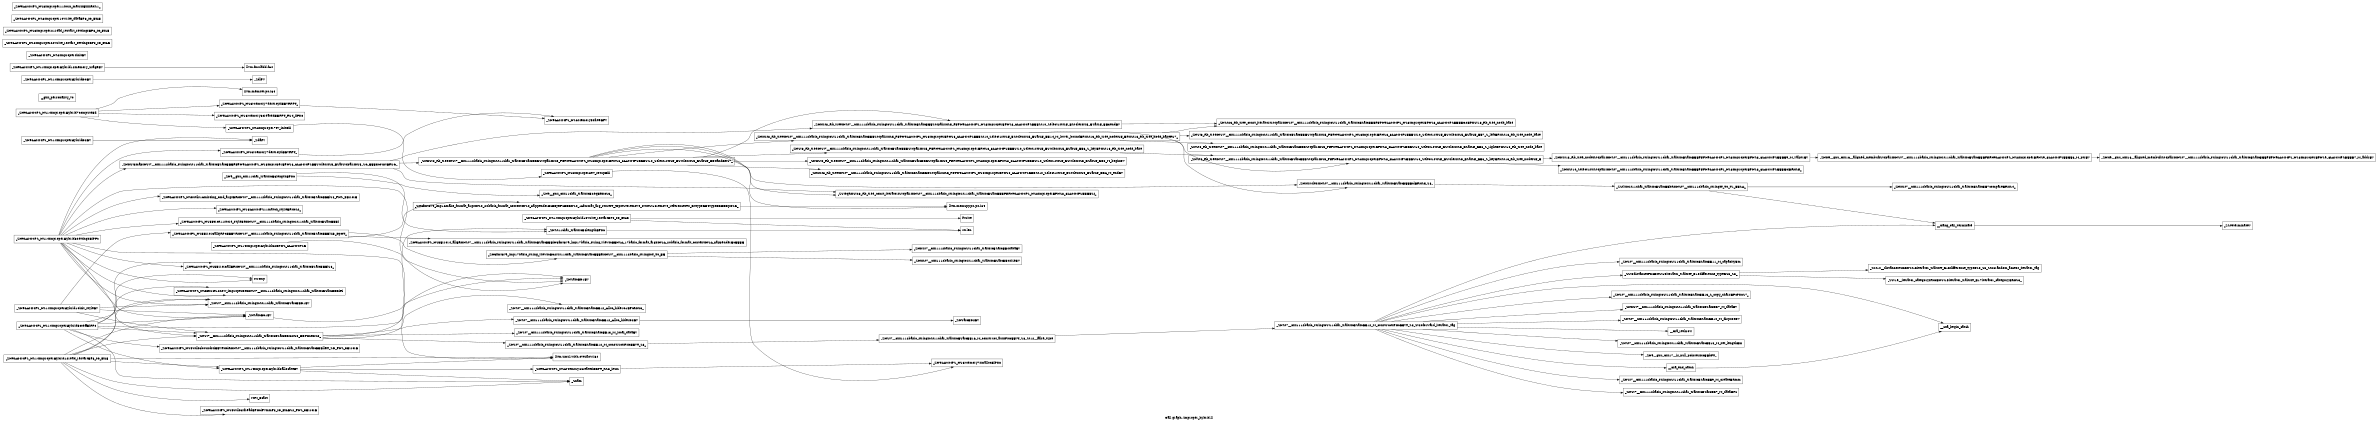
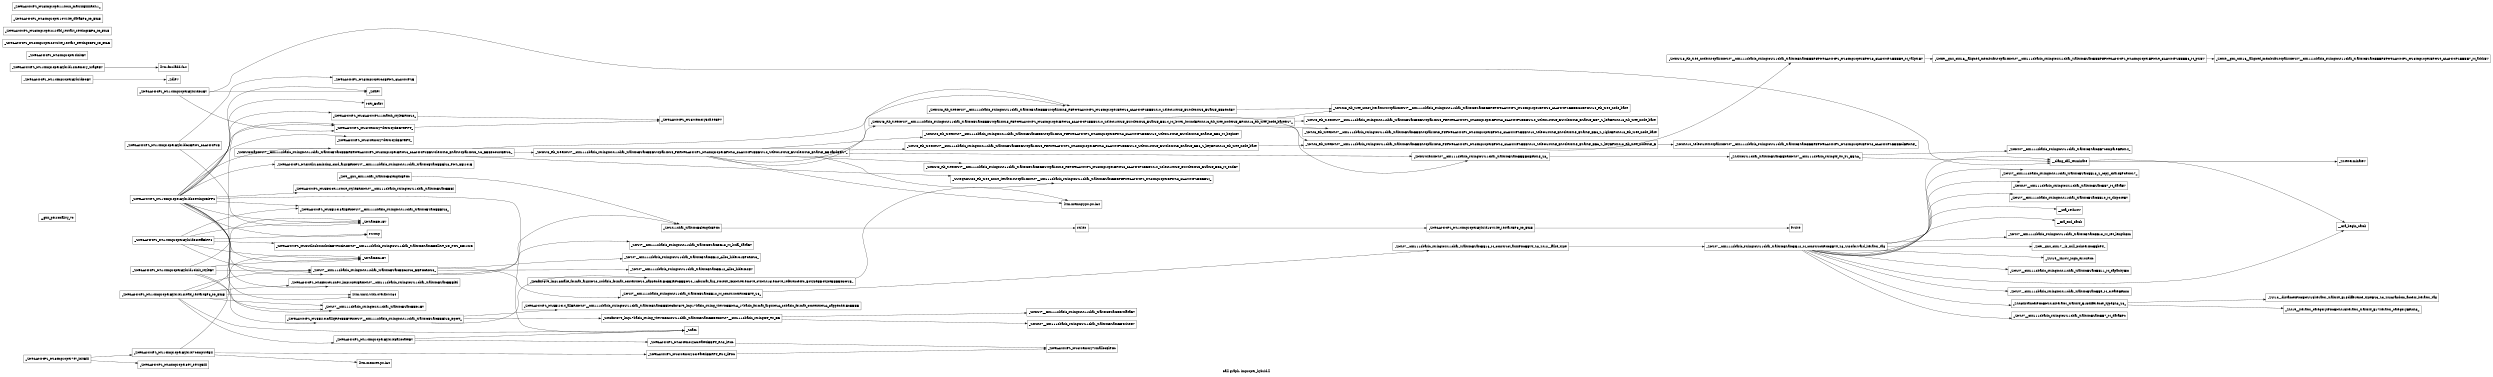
edge "_ZN9LAMMPS_NS14ImproperHybridD2Ev" -> "__clang_call_terminate": added
node "_ZN9LAMMPS_NS8ImproperC2EPNS_6LAMMPSE": added
edge "_ZN9LAMMPS_NS14ImproperHybrid7computeEii" -> "_ZN9LAMMPS_NS8Improper7ev_initEiii": reversed
edge "_ZN9LAMMPS_NS14ImproperHybridD2Ev" -> "_ZN9LAMMPS_NS6Memory7destroyIiEEvRPPT_": added
edge "_ZN9LAMMPS_NS6Memory7destroyIiEEvRPT_" -> "_ZN9LAMMPS_NS6Memory5sfreeEPv": now "_ZN9LAMMPS_NS6LAMMPS11match_styleEPKcS2_" -> "_ZN9LAMMPS_NS6Memory5sfreeEPv"
edge "_ZN9LAMMPS_NS14ImproperHybrid8settingsEiPPc" -> "_ZN9LAMMPS_NS6Memory7destroyIiEEvRPPT_": added
node "_ZN9__gnu_cxx11char_traitsIcE2eqERKcS3_": removed
edge "_ZN9LAMMPS_NS14ImproperHybrid13write_restartEP8_IO_FILE" -> "strlen": reversed
node "_ZSt19__throw_logic_errorPKc": added
edge "_ZNSaIcEC1Ev" -> "_ZNSaIcED1Ev": now "_ZN9LAMMPS_NS14ImproperHybrid10init_styleEv" -> "_ZNSaIcED1Ev"
edge "_ZN9LAMMPS_NS8Improper8ev_setupEiii" -> "_ZN9LAMMPS_NS6Memory7smallocElPKc": now "_ZN9LAMMPS_NS6Memory6createIiEEPPT_RS4_iiPKc" -> "_ZN9LAMMPS_NS6Memory7smallocElPKc"
edge "_ZN9LAMMPS_NS14ImproperHybrid5coeffEiPPc" -> "_ZNSt7__cxx1112basic_stringIcSt11char_traitsIcESaIcEED1Ev": removed
node "_ZNSaIcED2Ev": removed
edge "_ZN9LAMMPS_NS14ImproperHybrid5coeffEiPPc" -> "_ZN9LAMMPS_NS14ImproperHybrid8allocateEv": removed
edge "__cxa_end_catch" -> "__cxa_begin_catch": now "__clang_call_terminate" -> "__cxa_begin_catch"
edge "_ZN9LAMMPS_NS14ImproperHybrid8allocateEv" -> "llvm.umul.with.overflow.i64": removed
edge "_ZN9LAMMPS_NS14ImproperHybrid5coeffEiPPc" -> "_Znam": now "_ZN9LAMMPS_NS14ImproperHybrid8settingsEiPPc" -> "_Znam"
edge "_ZN9LAMMPS_NS14ImproperHybrid12read_restartEP8_IO_FILE" -> "MPI_Bcast": now "_ZN9LAMMPS_NS14ImproperHybrid8settingsEiPPc" -> "MPI_Bcast"
node "_ZN9LAMMPS_NS5utils6sfreadEPKciPvmmP8_IO_FILES2_PNS_5ErrorE": removed
